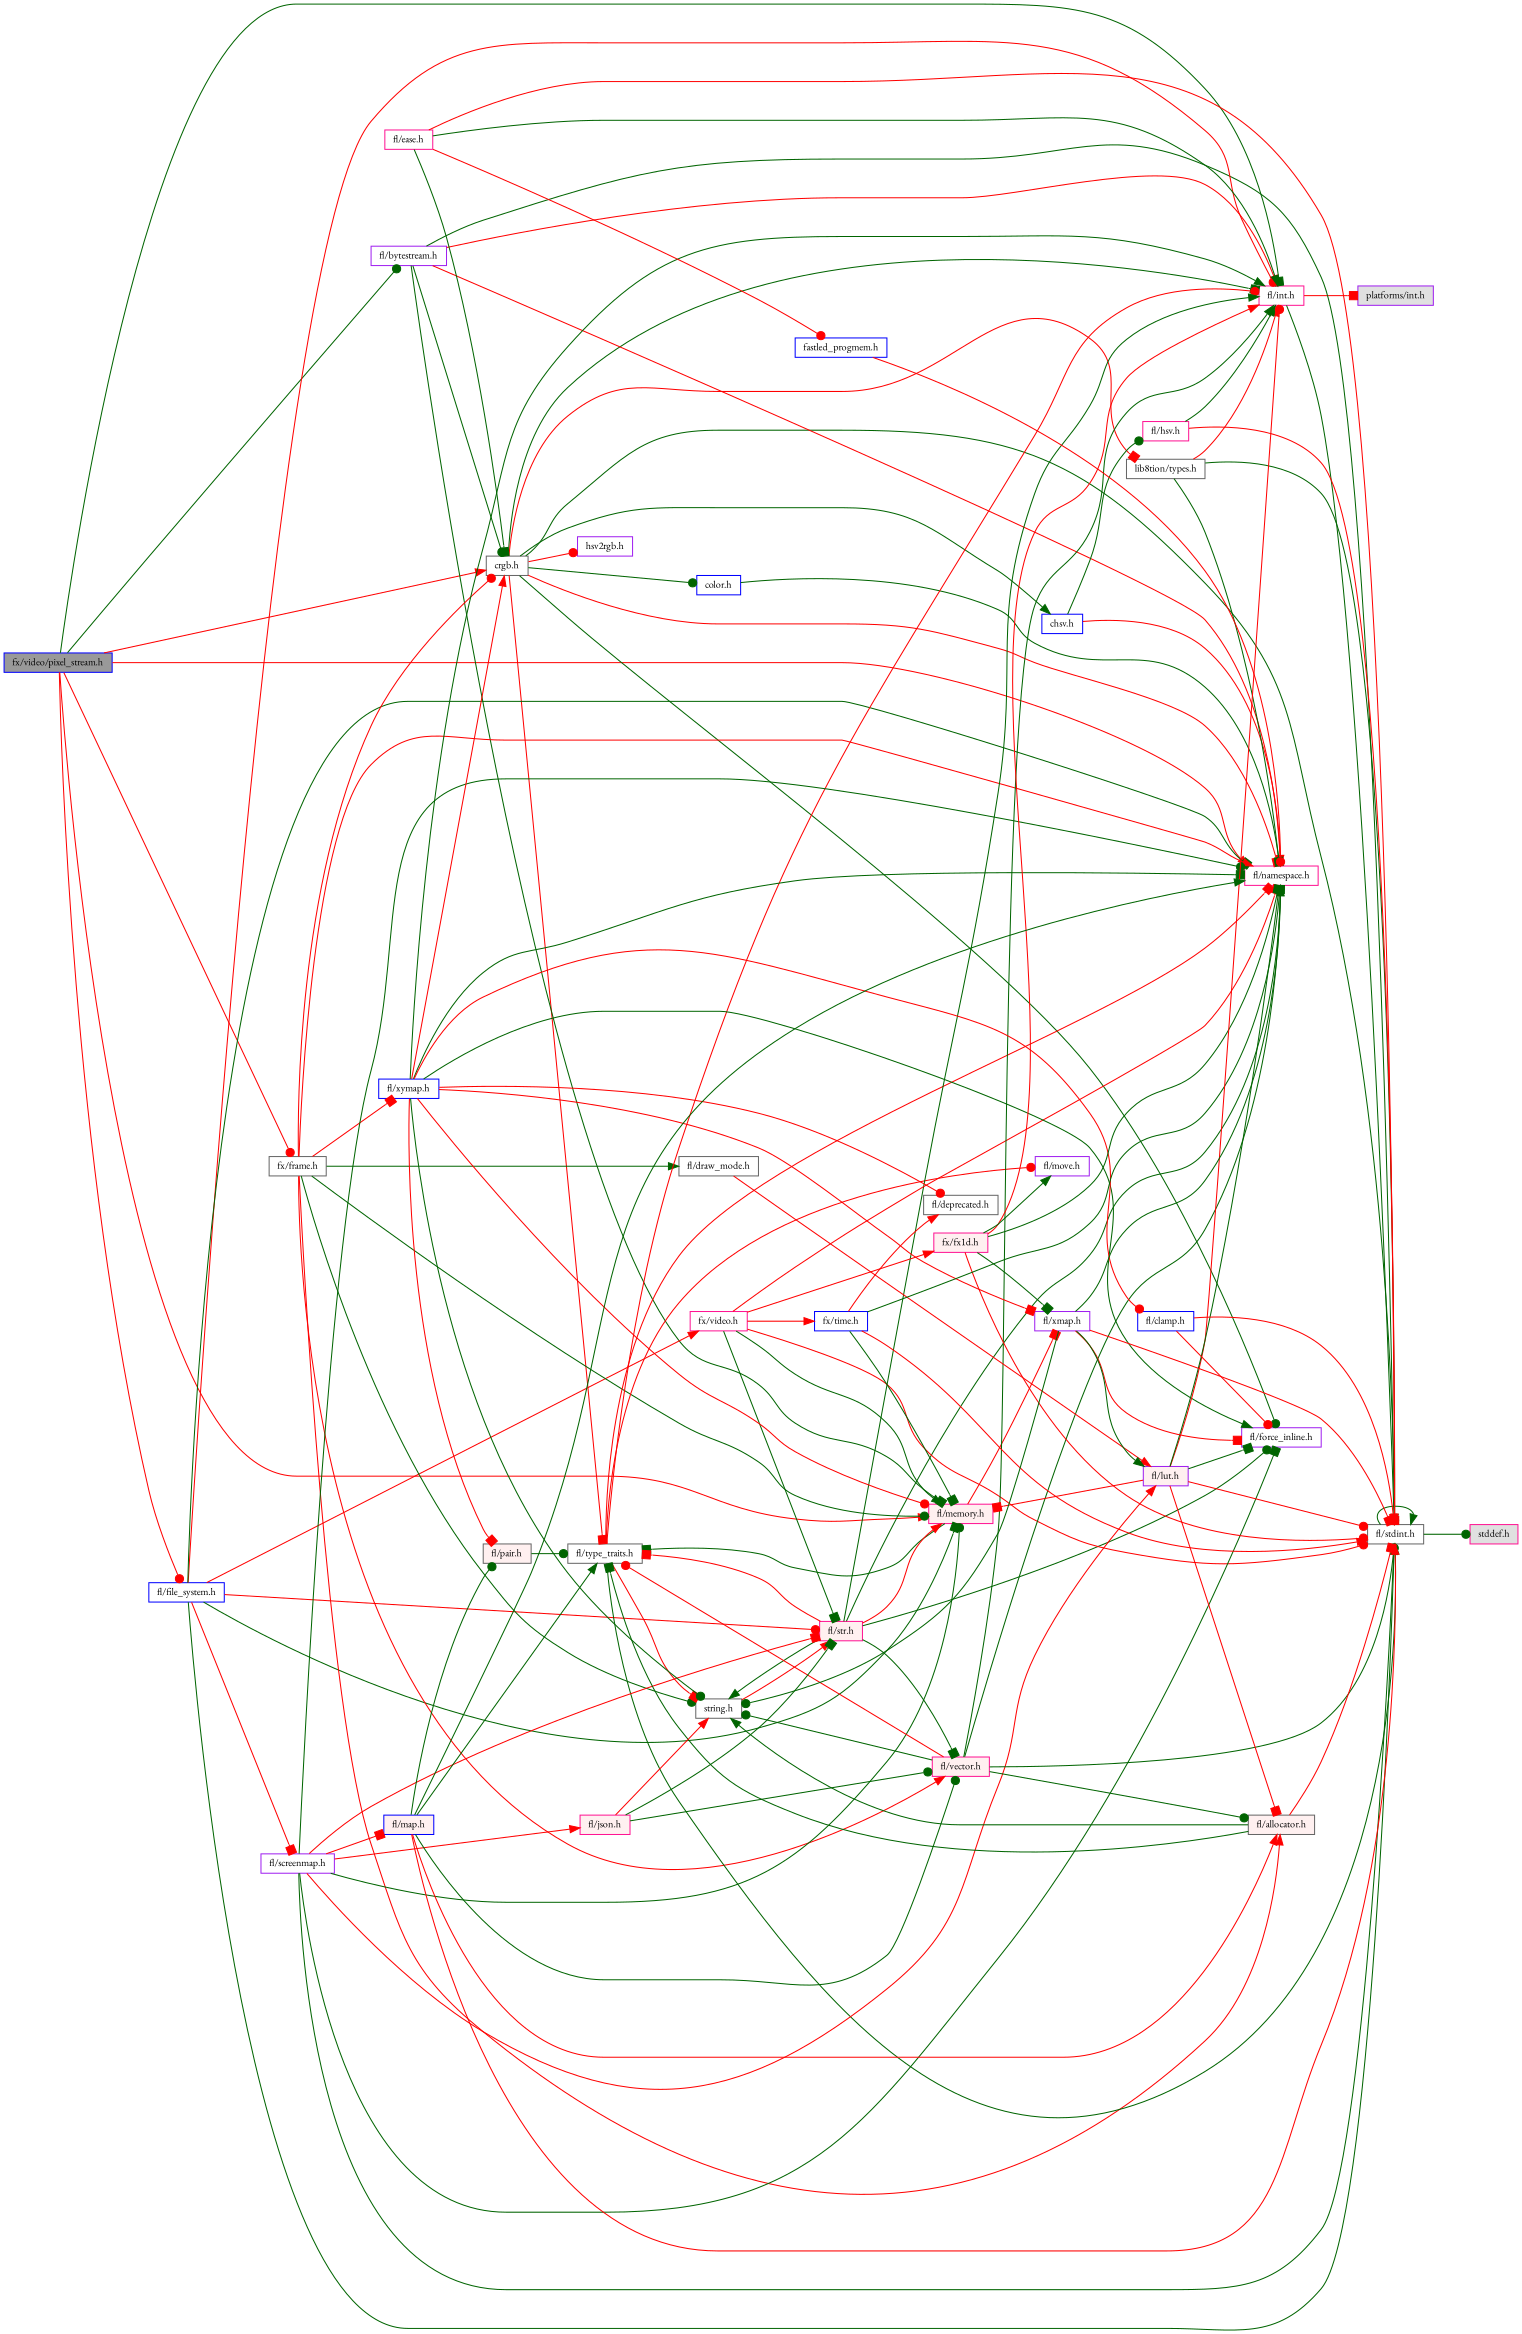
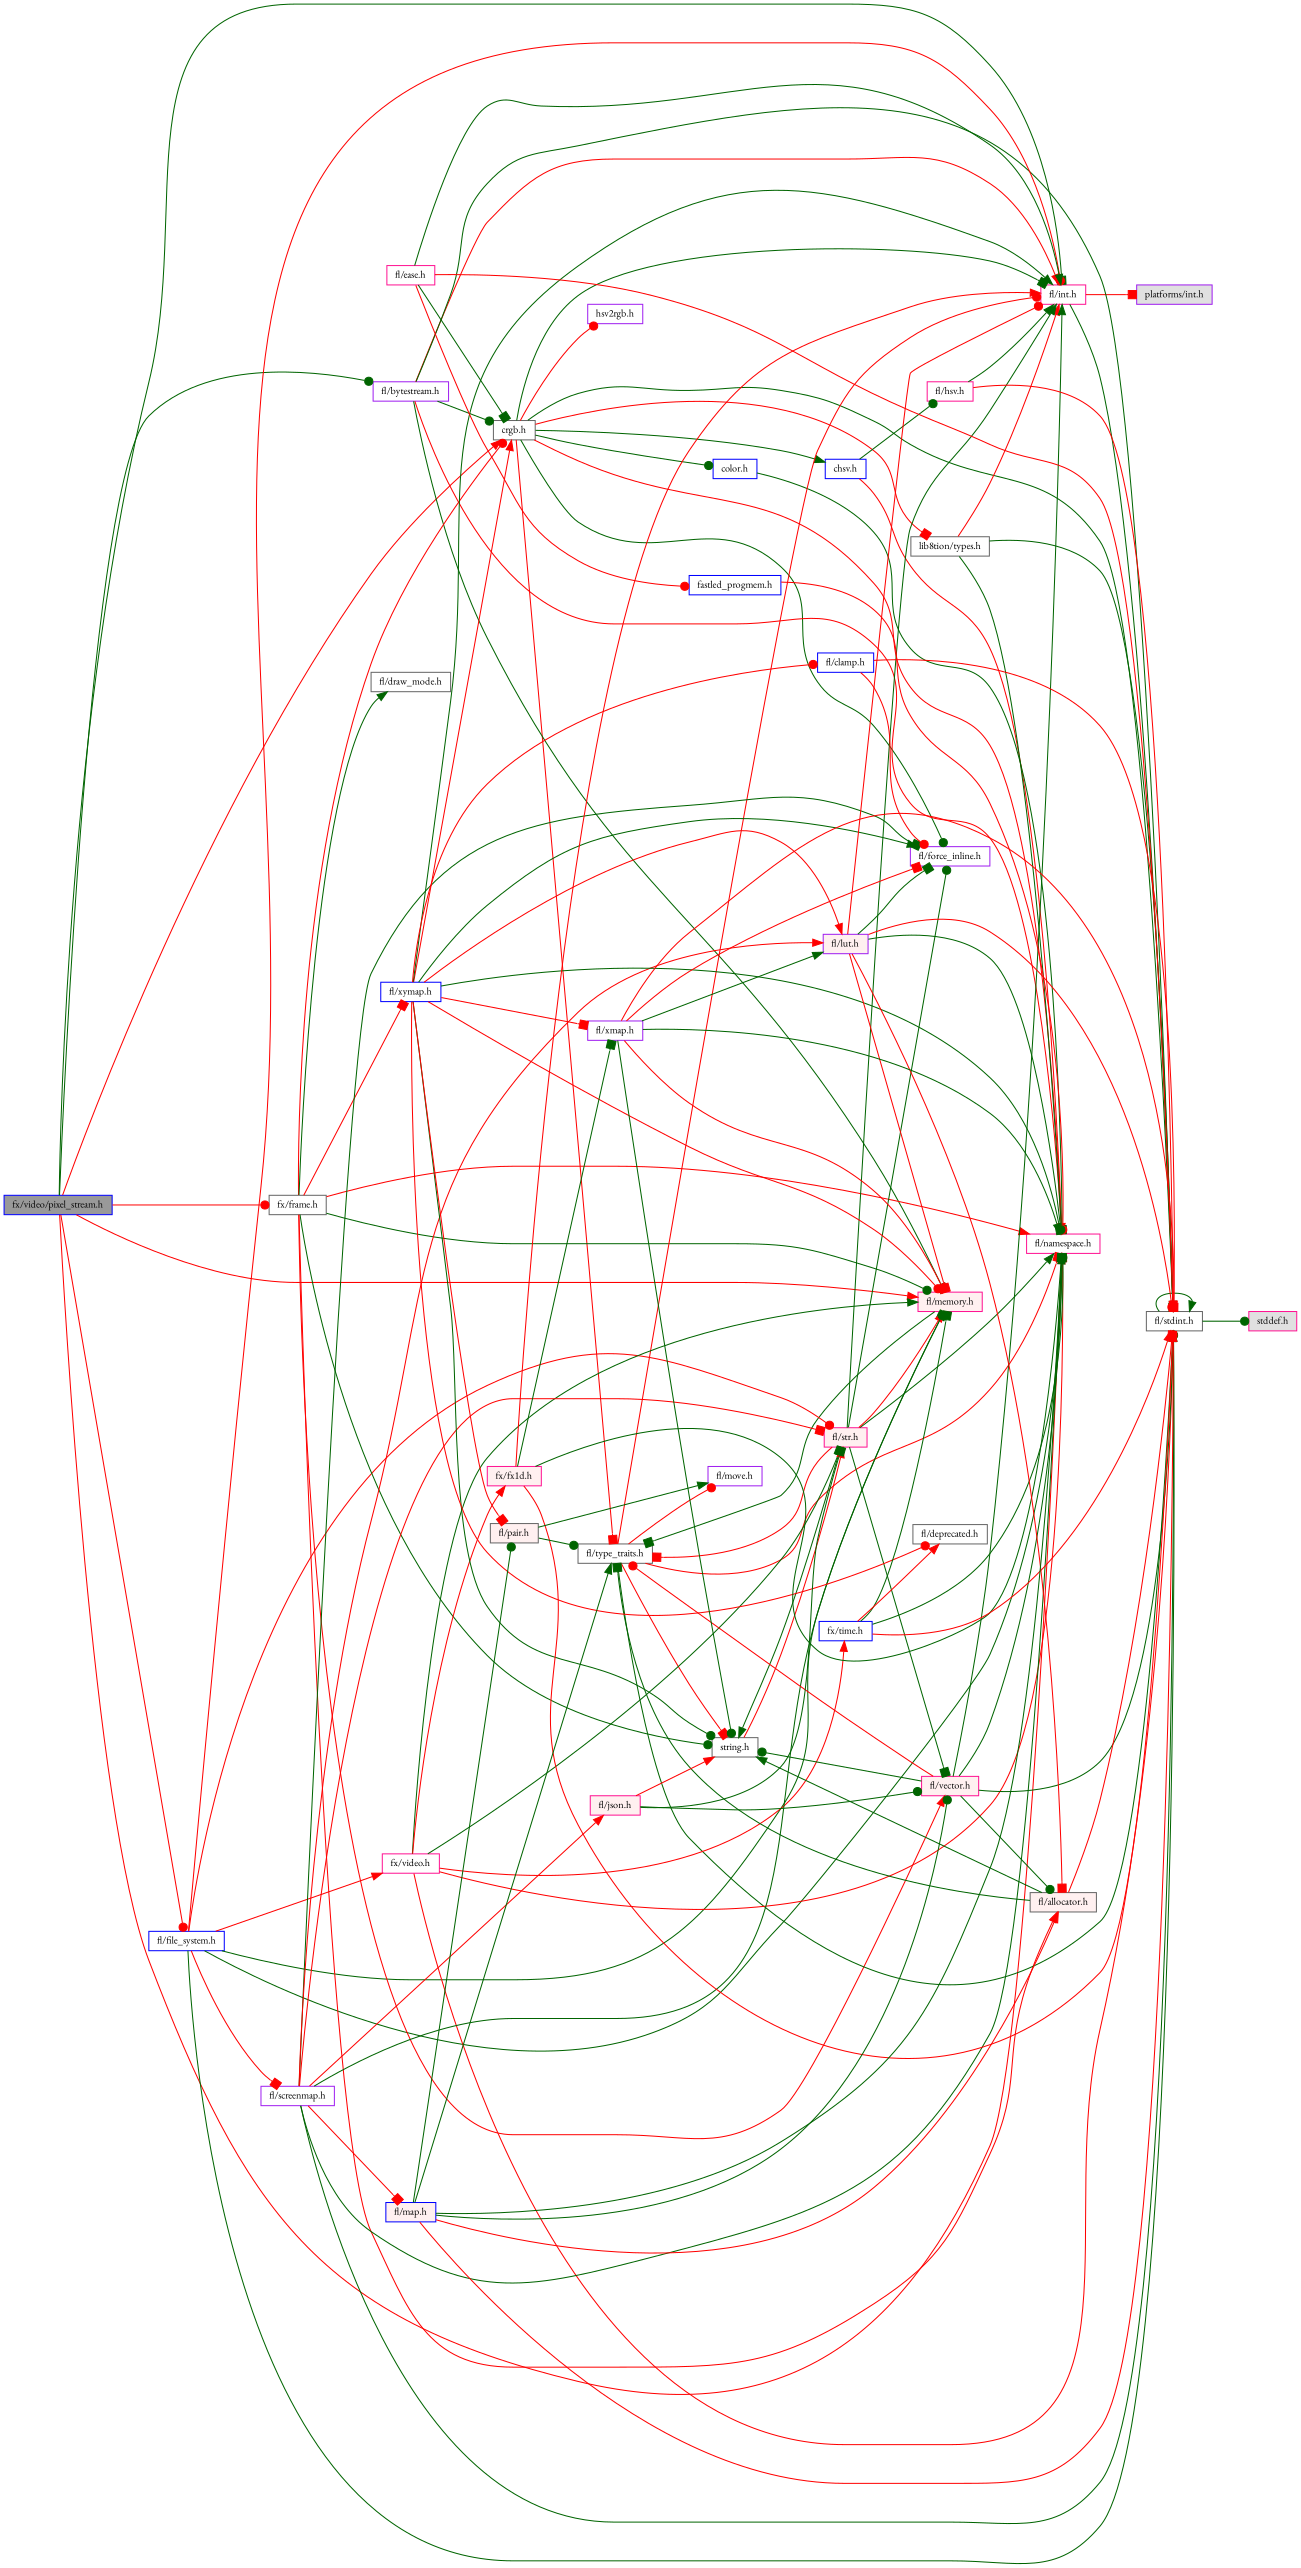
edge "fx/fx1d.h" -> "fl/move.h": now "fl/pair.h" -> "fl/move.h"
edge "fl/draw_mode.h" -> "fl/lut.h": now "fl/xymap.h" -> "fl/lut.h"
edge "fl/memory.h" -> "fl/xmap.h": reversed
